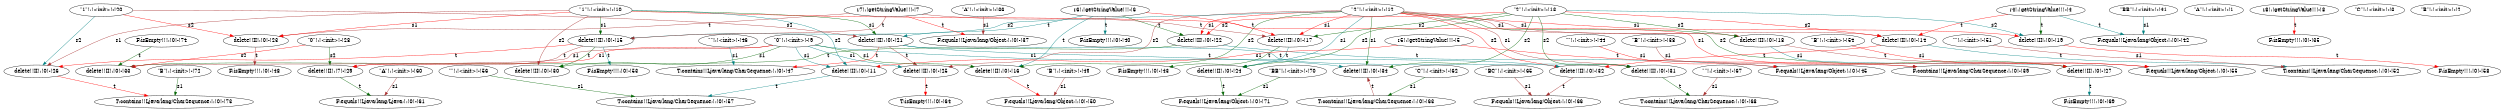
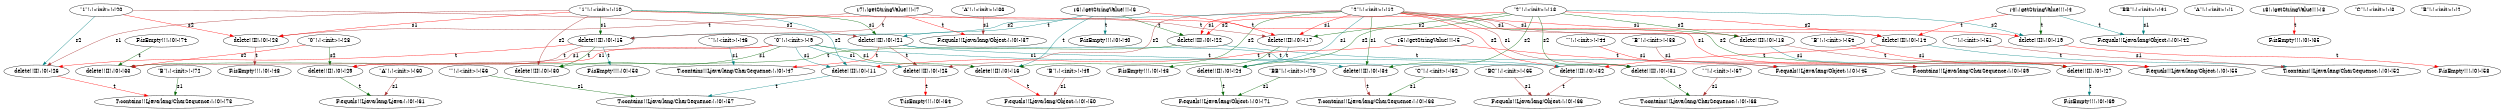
edge "r5!:!getStringValue!!!-!5" -> "delete!!II!:!0!-!11": label "s1" -> "t"
node "delete!!II!:!7!-!29": label "delete!!II!:!7!-!29" -> "delete!!II!:!0!-!29"
edge "T:contains!!Ljava/lang/CharSequence;!:!0!-!63" -> "delete!!II!:!0!-!34": reversed
